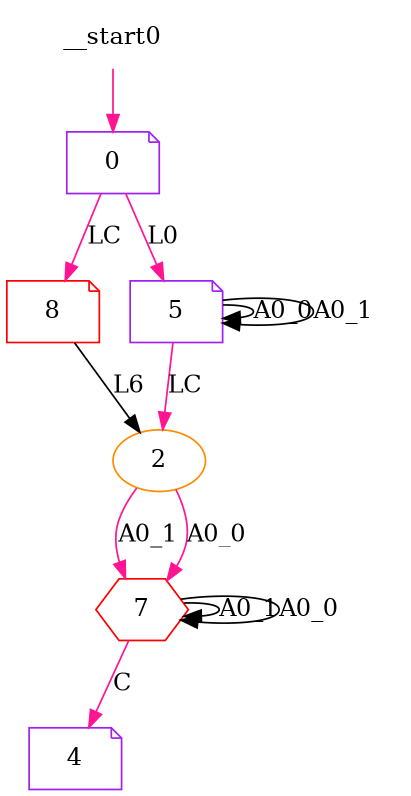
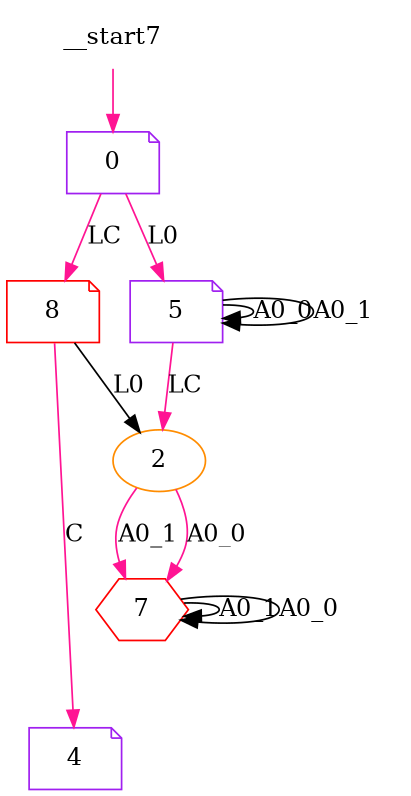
node "__start0": label "__start0" -> "__start7"
edge "8" -> "2": label "L6" -> "L0"
edge "7" -> "4": now "8" -> "4"
